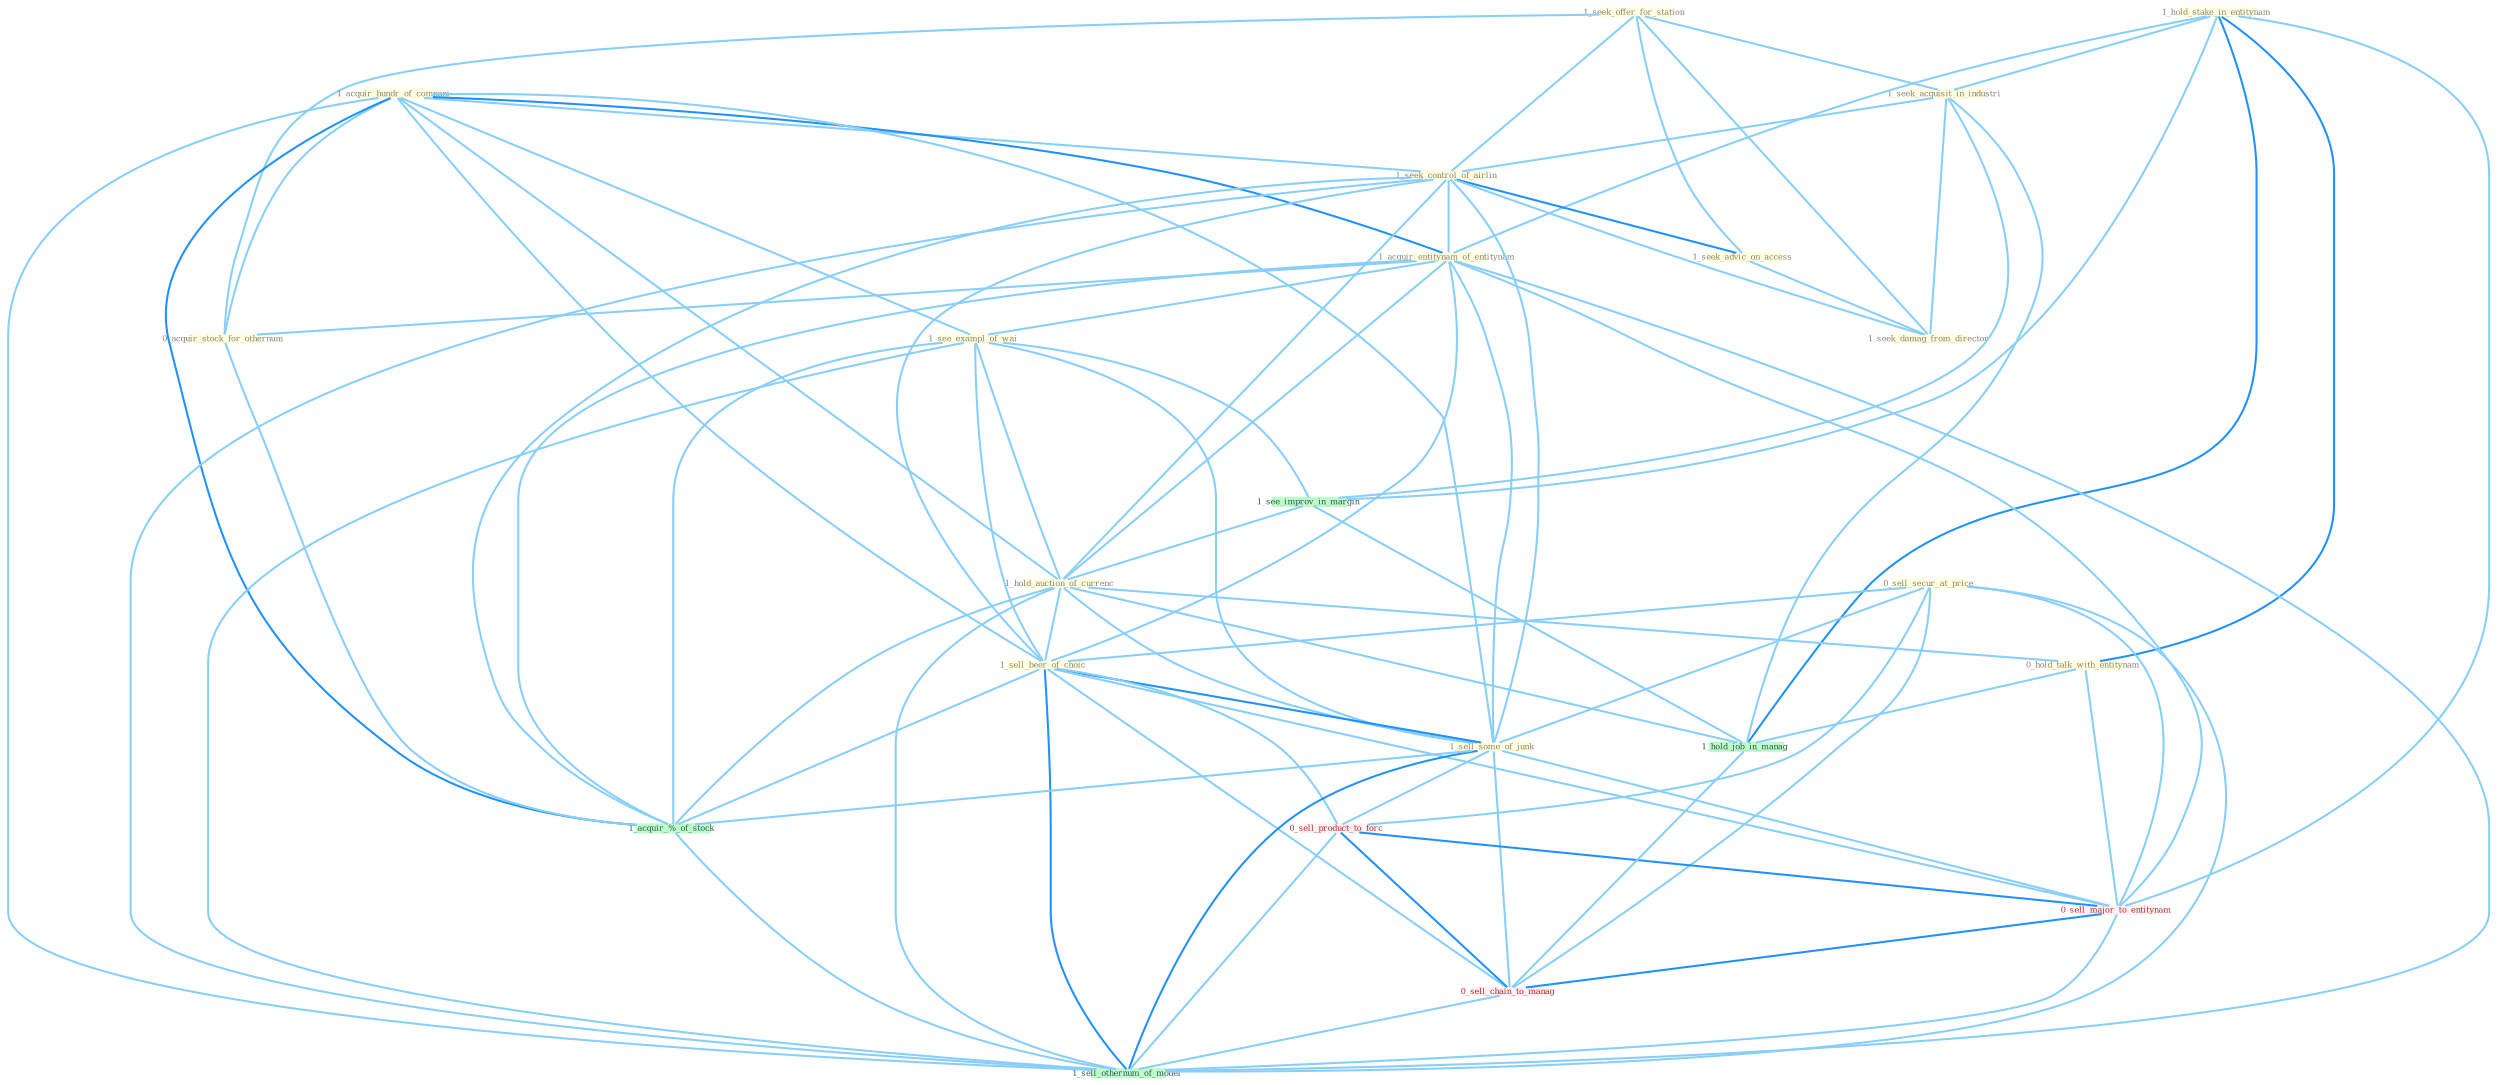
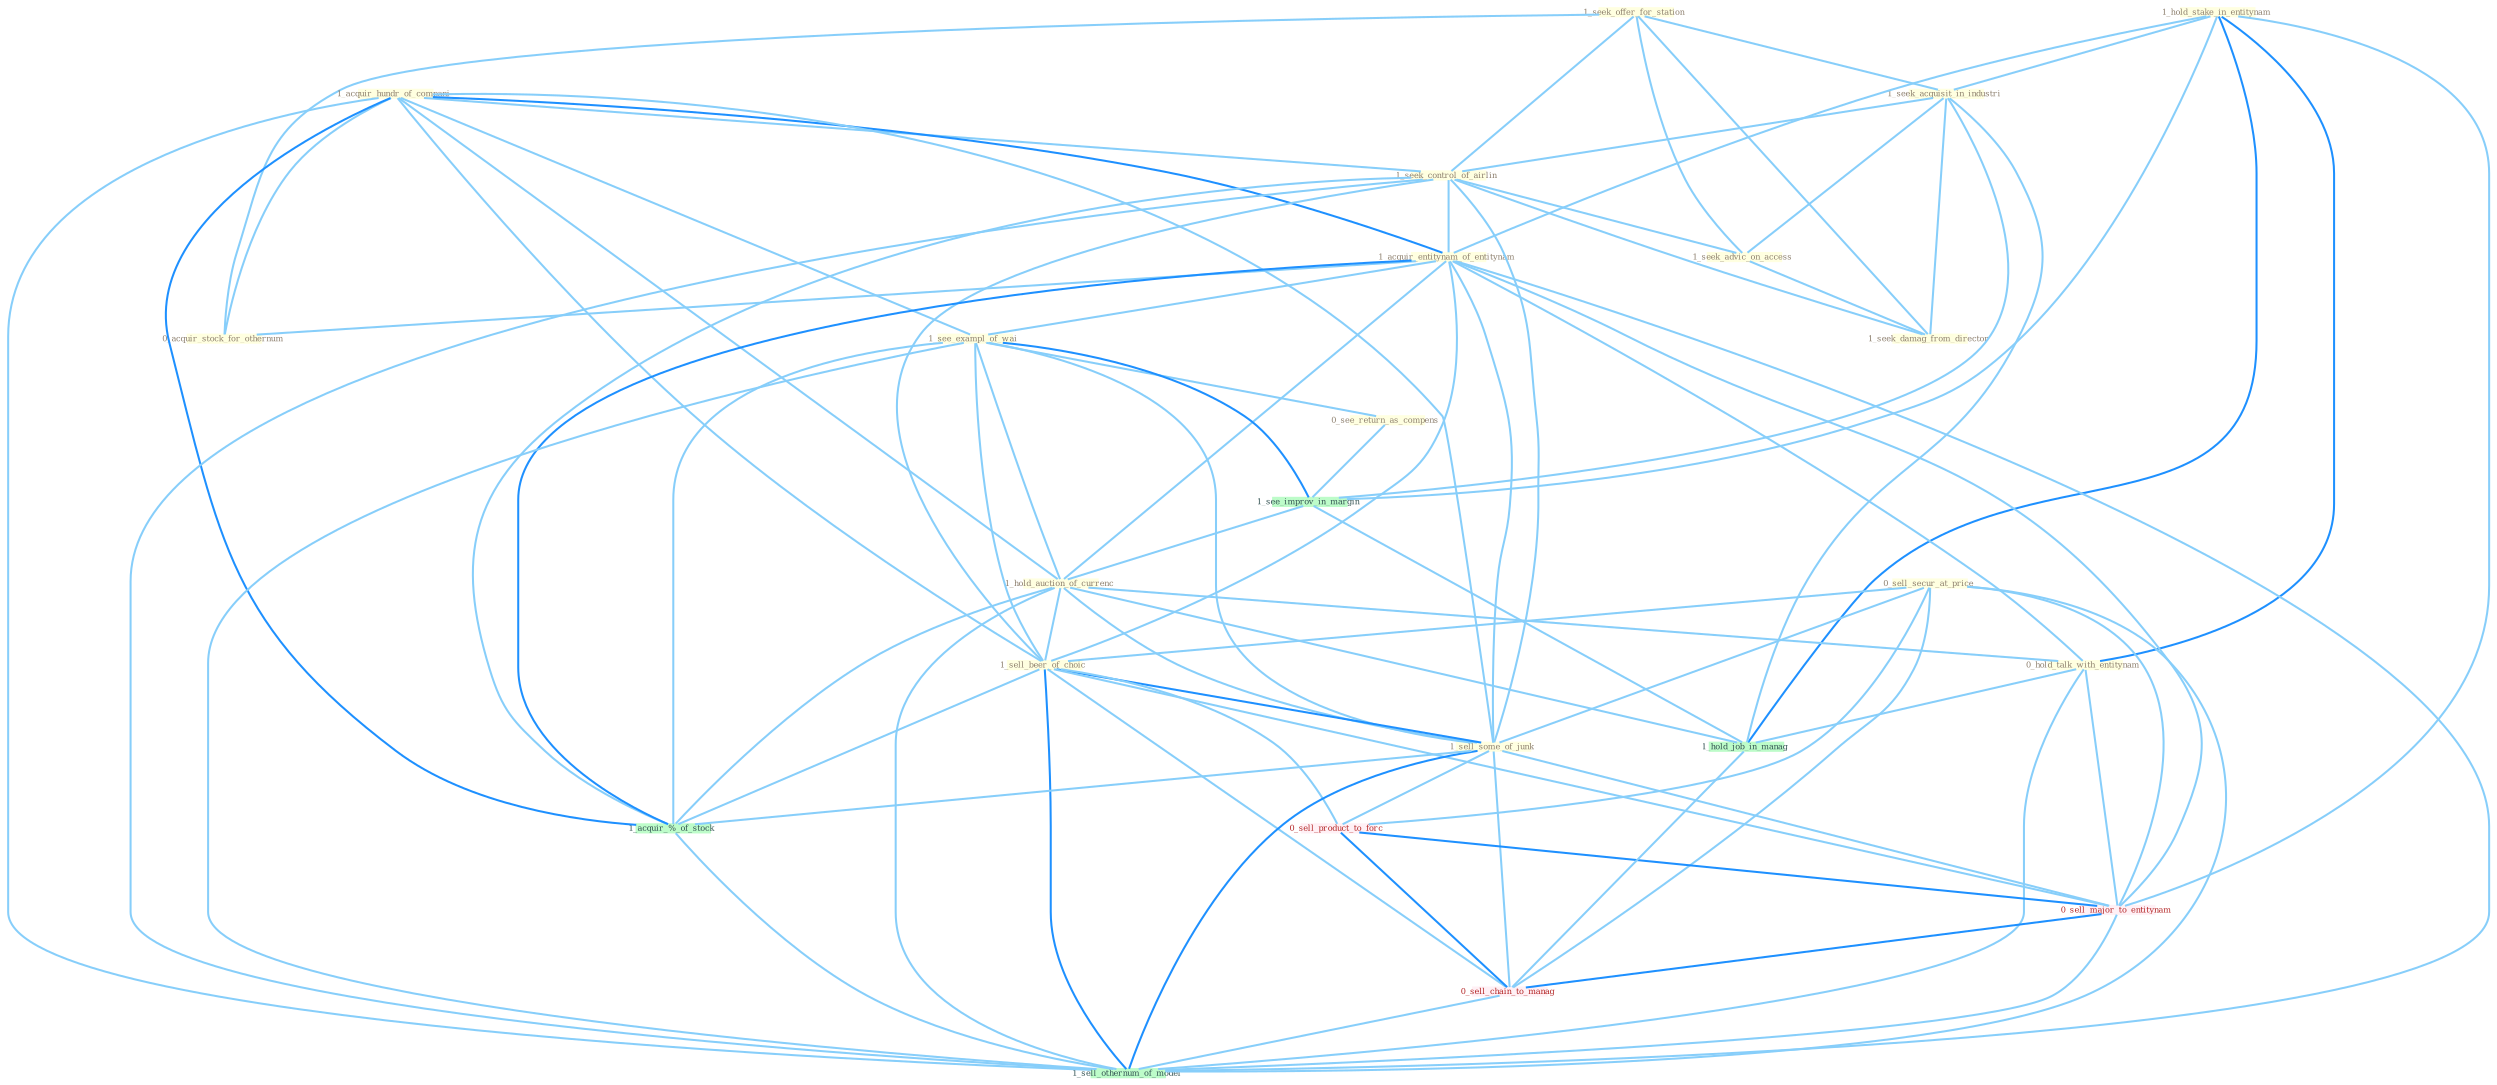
edge "1_seek_acquisit_in_industri" -- "1_seek_advic_on_access": added
edge "1_seek_control_of_airlin" -- "1_seek_advic_on_access": color #1e90ff -> #87cefa
edge "1_acquir_entitynam_of_entitynam" -- "1_acquir_%_of_stock": color #87cefa -> #1e90ff
edge "1_seek_control_of_airlin" -- "1_hold_auction_of_currenc": removed
edge "1_see_exampl_of_wai" -- "1_see_improv_in_margin": color #87cefa -> #1e90ff
node "0_see_return_as_compens": added
edge "1_acquir_entitynam_of_entitynam" -- "0_hold_talk_with_entitynam": added
edge "0_acquir_stock_for_othernum" -- "1_acquir_%_of_stock": removed
edge "0_sell_product_to_forc" -- "1_sell_othernum_of_model": now "0_hold_talk_with_entitynam" -- "1_sell_othernum_of_model"
